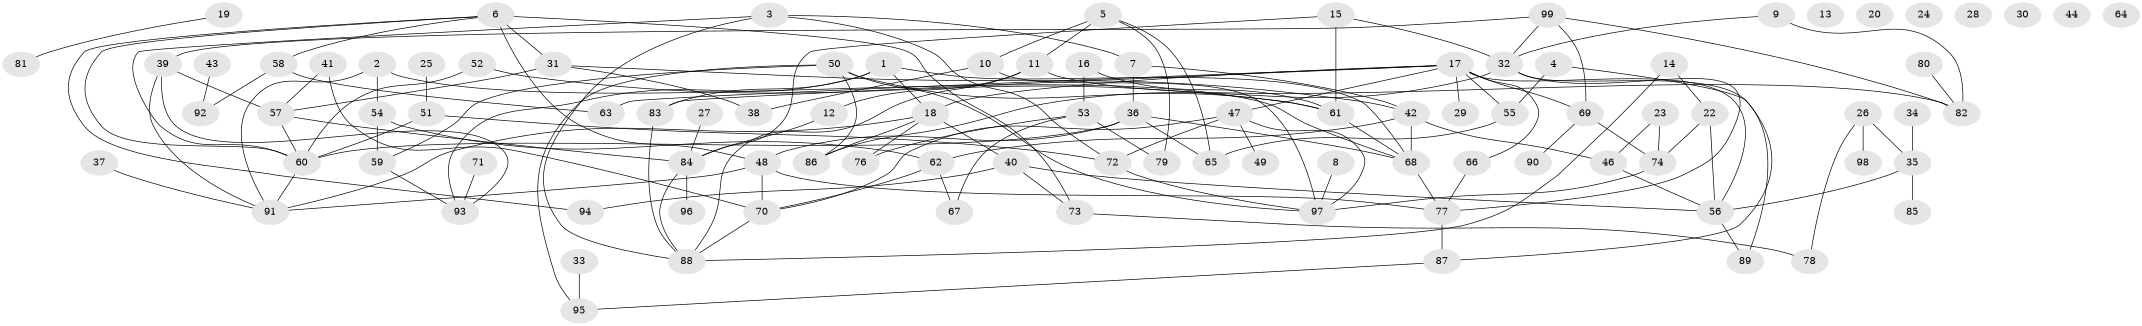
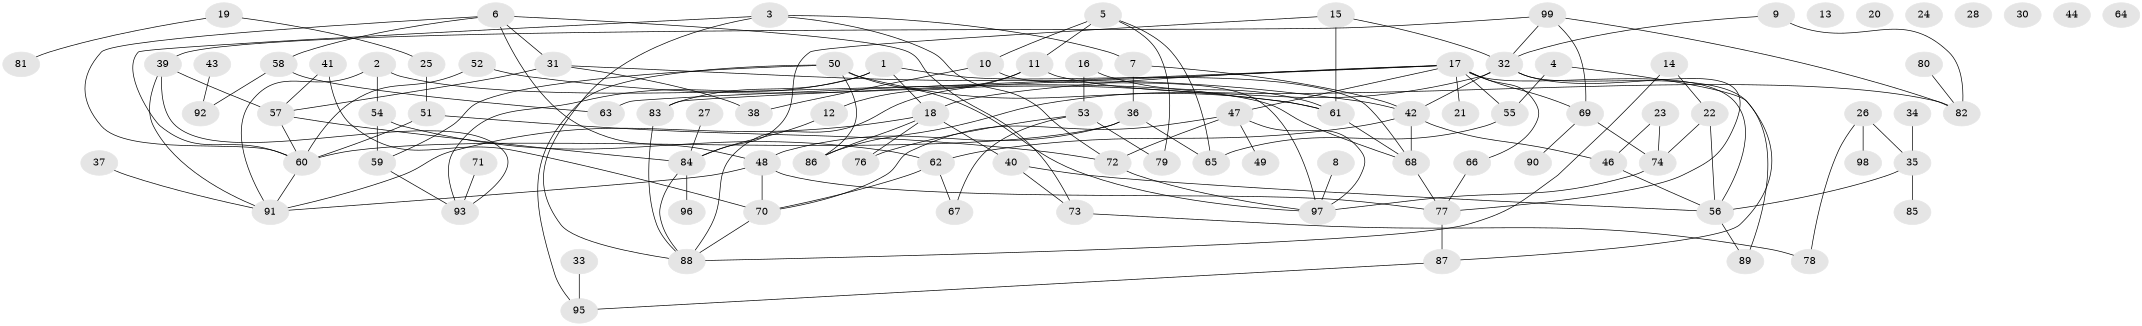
edge "19" -- "25": added
edge "32" -- "42": added
node "29": label "29" -> "21"
edge "36" -- "68": removed
node "94": removed
